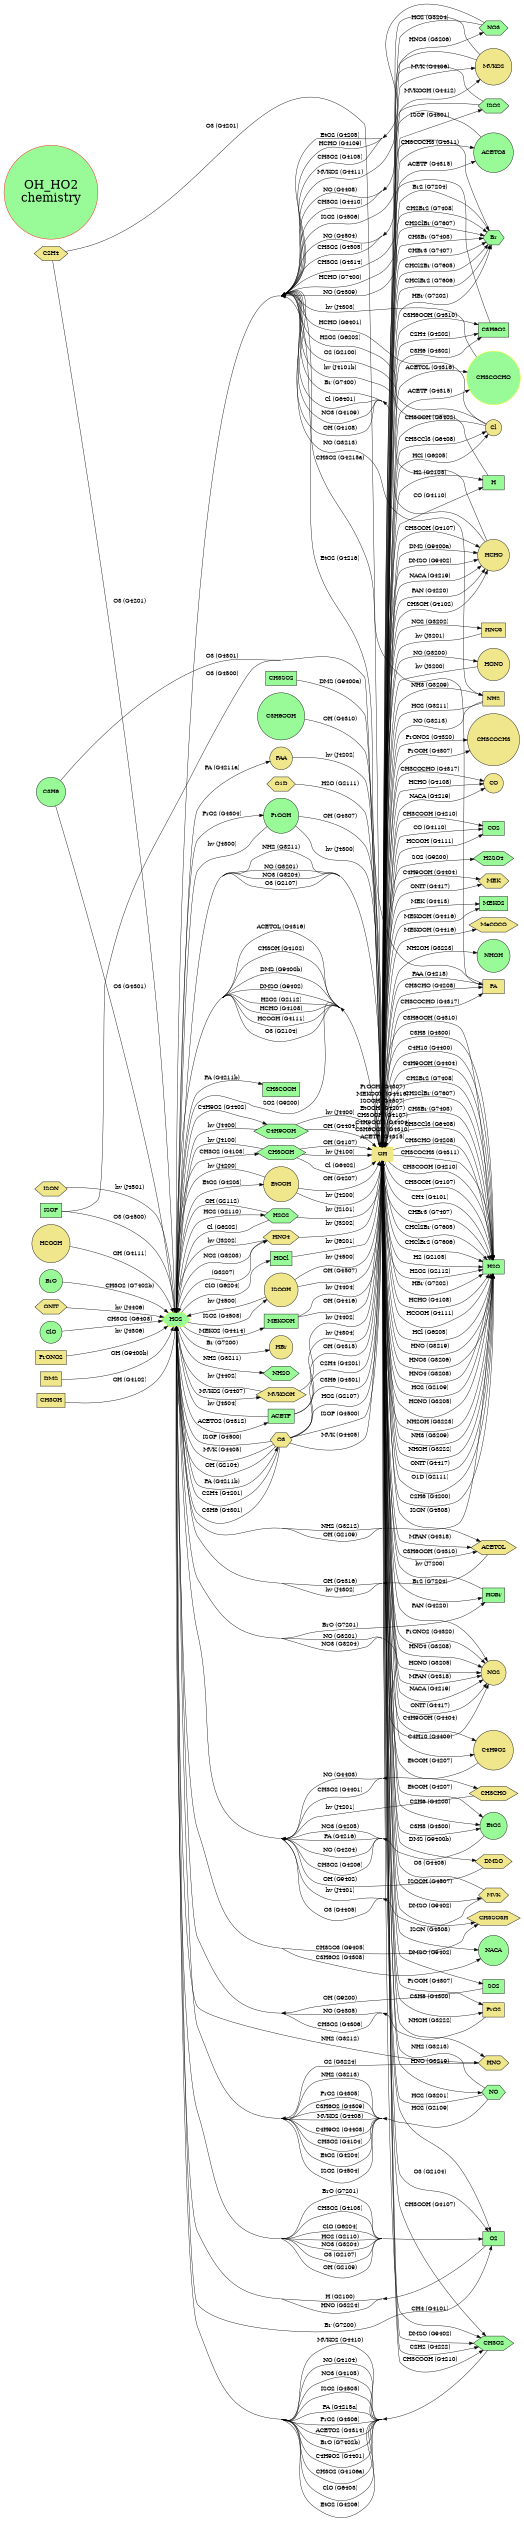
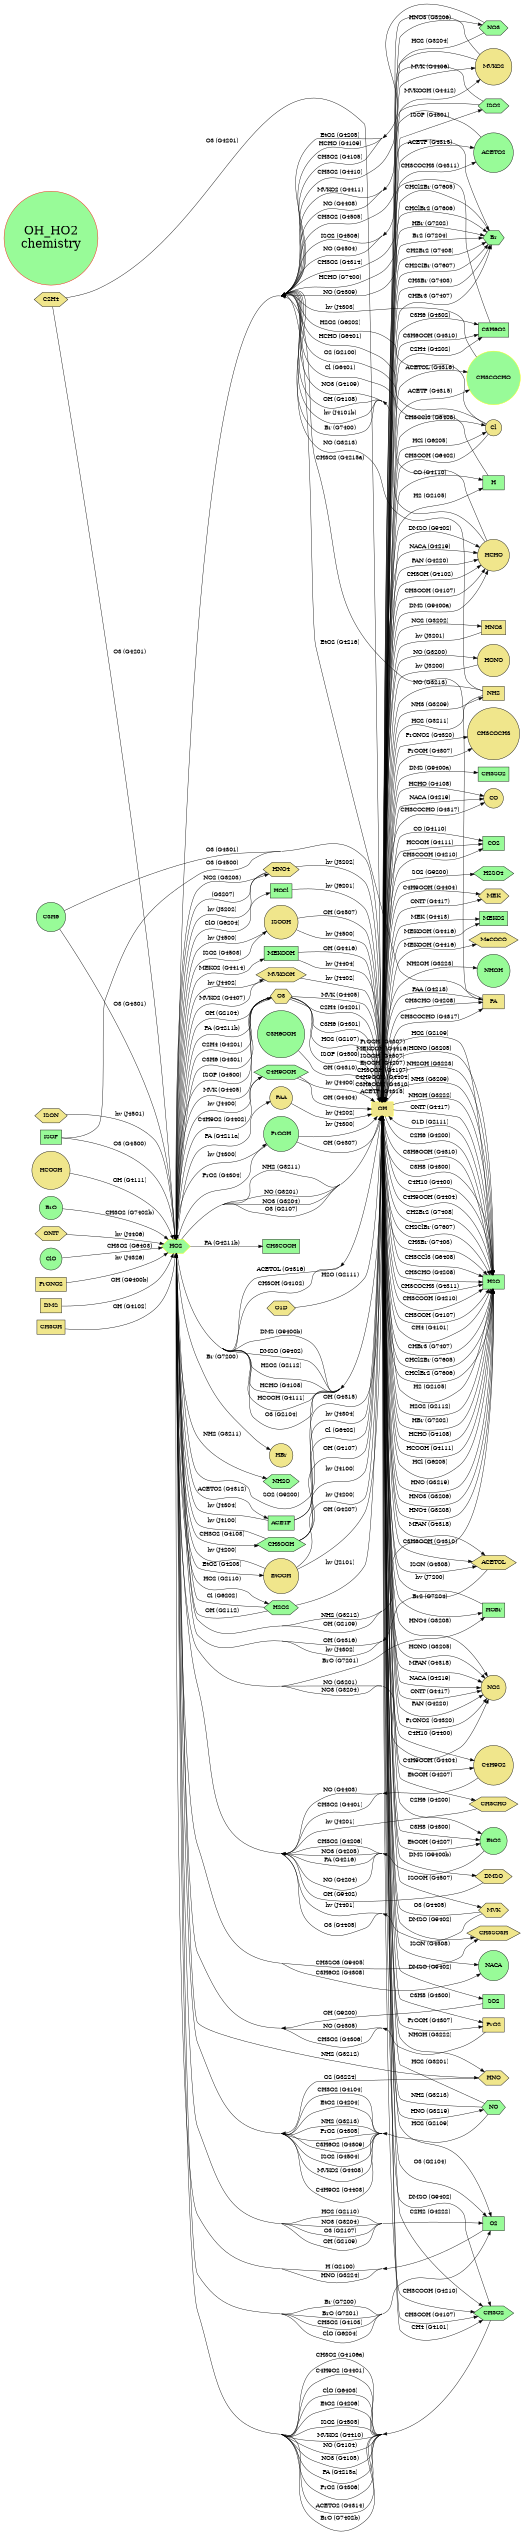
node "ACETO8": label "ACETO8" -> "ACETO2"
edge "CH3SO2" -> "OH": reversed
edge "PrONO2" -> "HO2": label "hv (J4306)" -> "hv (J4326)"
